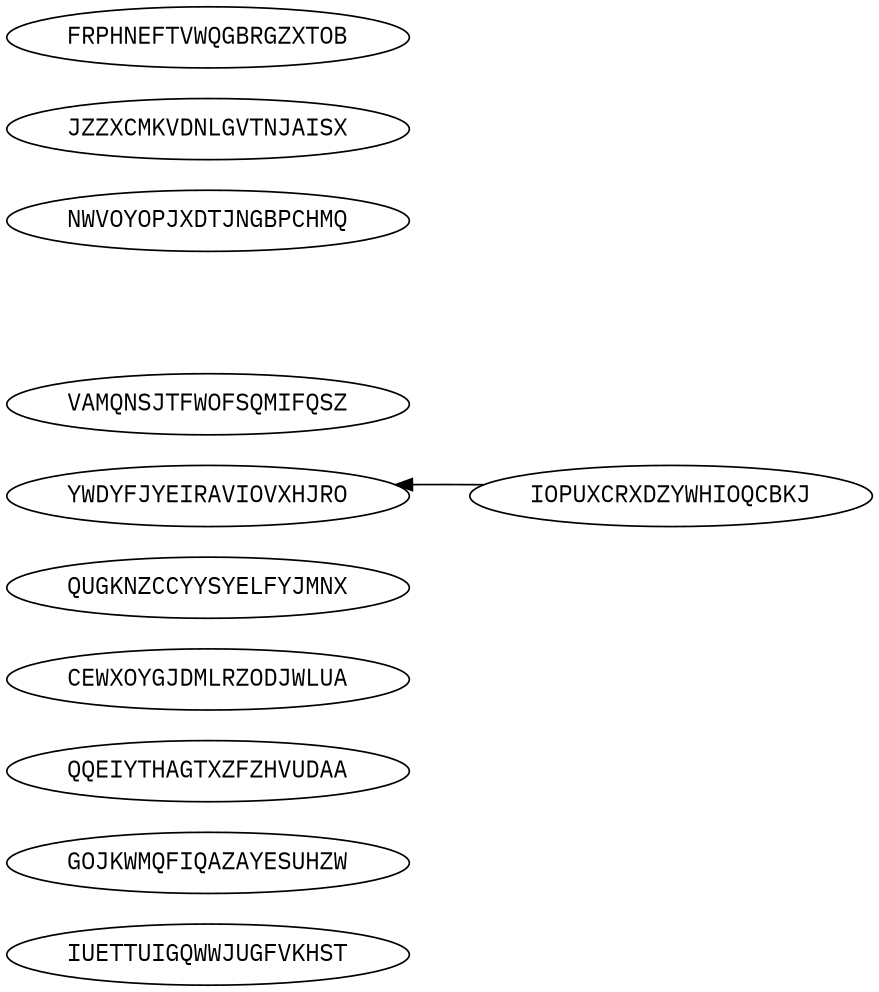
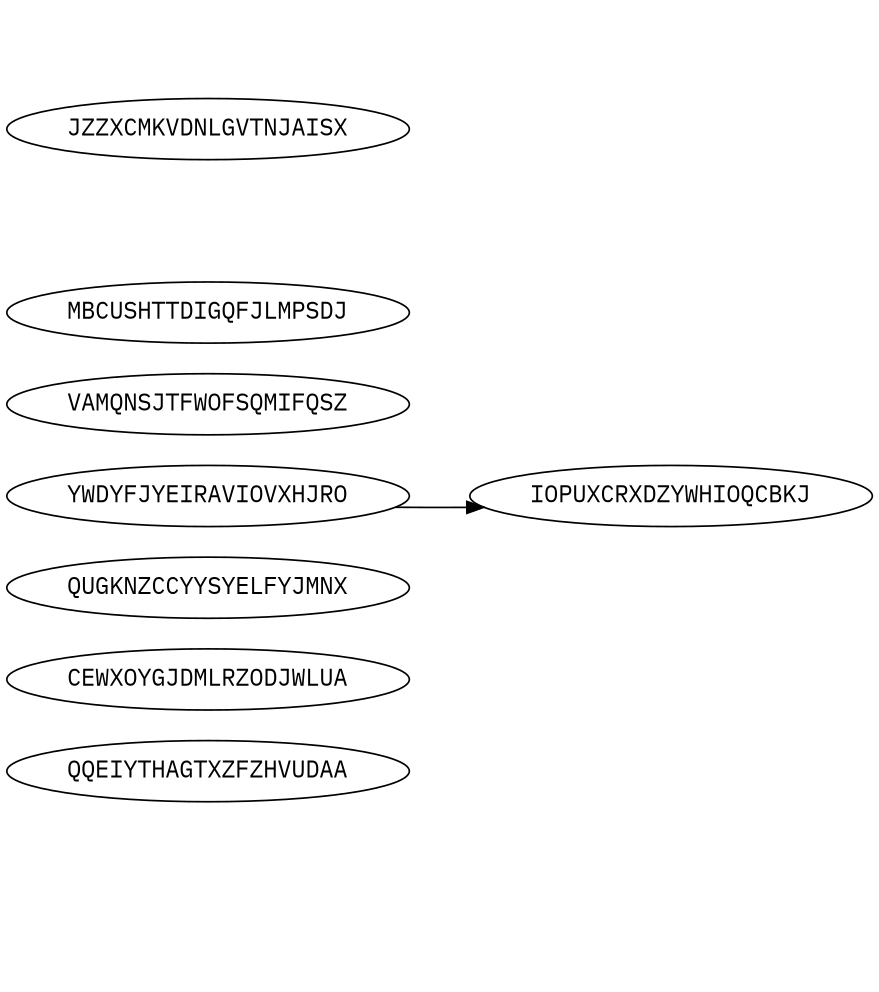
node "FRPHNEFTVWQGBRGZXTOB": removed
node "NWVOYOPJXDTJNGBPCHMQ": removed
node "MBCUSHTTDIGQFJLMPSDJ": added
edge "IOPUXCRXDZYWHIOQCBKJ" -> "YWDYFJYEIRAVIOVXHJRO": reversed
node "GOJKWMQFIQAZAYESUHZW": removed
node "IUETTUIGQWWJUGFVKHST": removed
